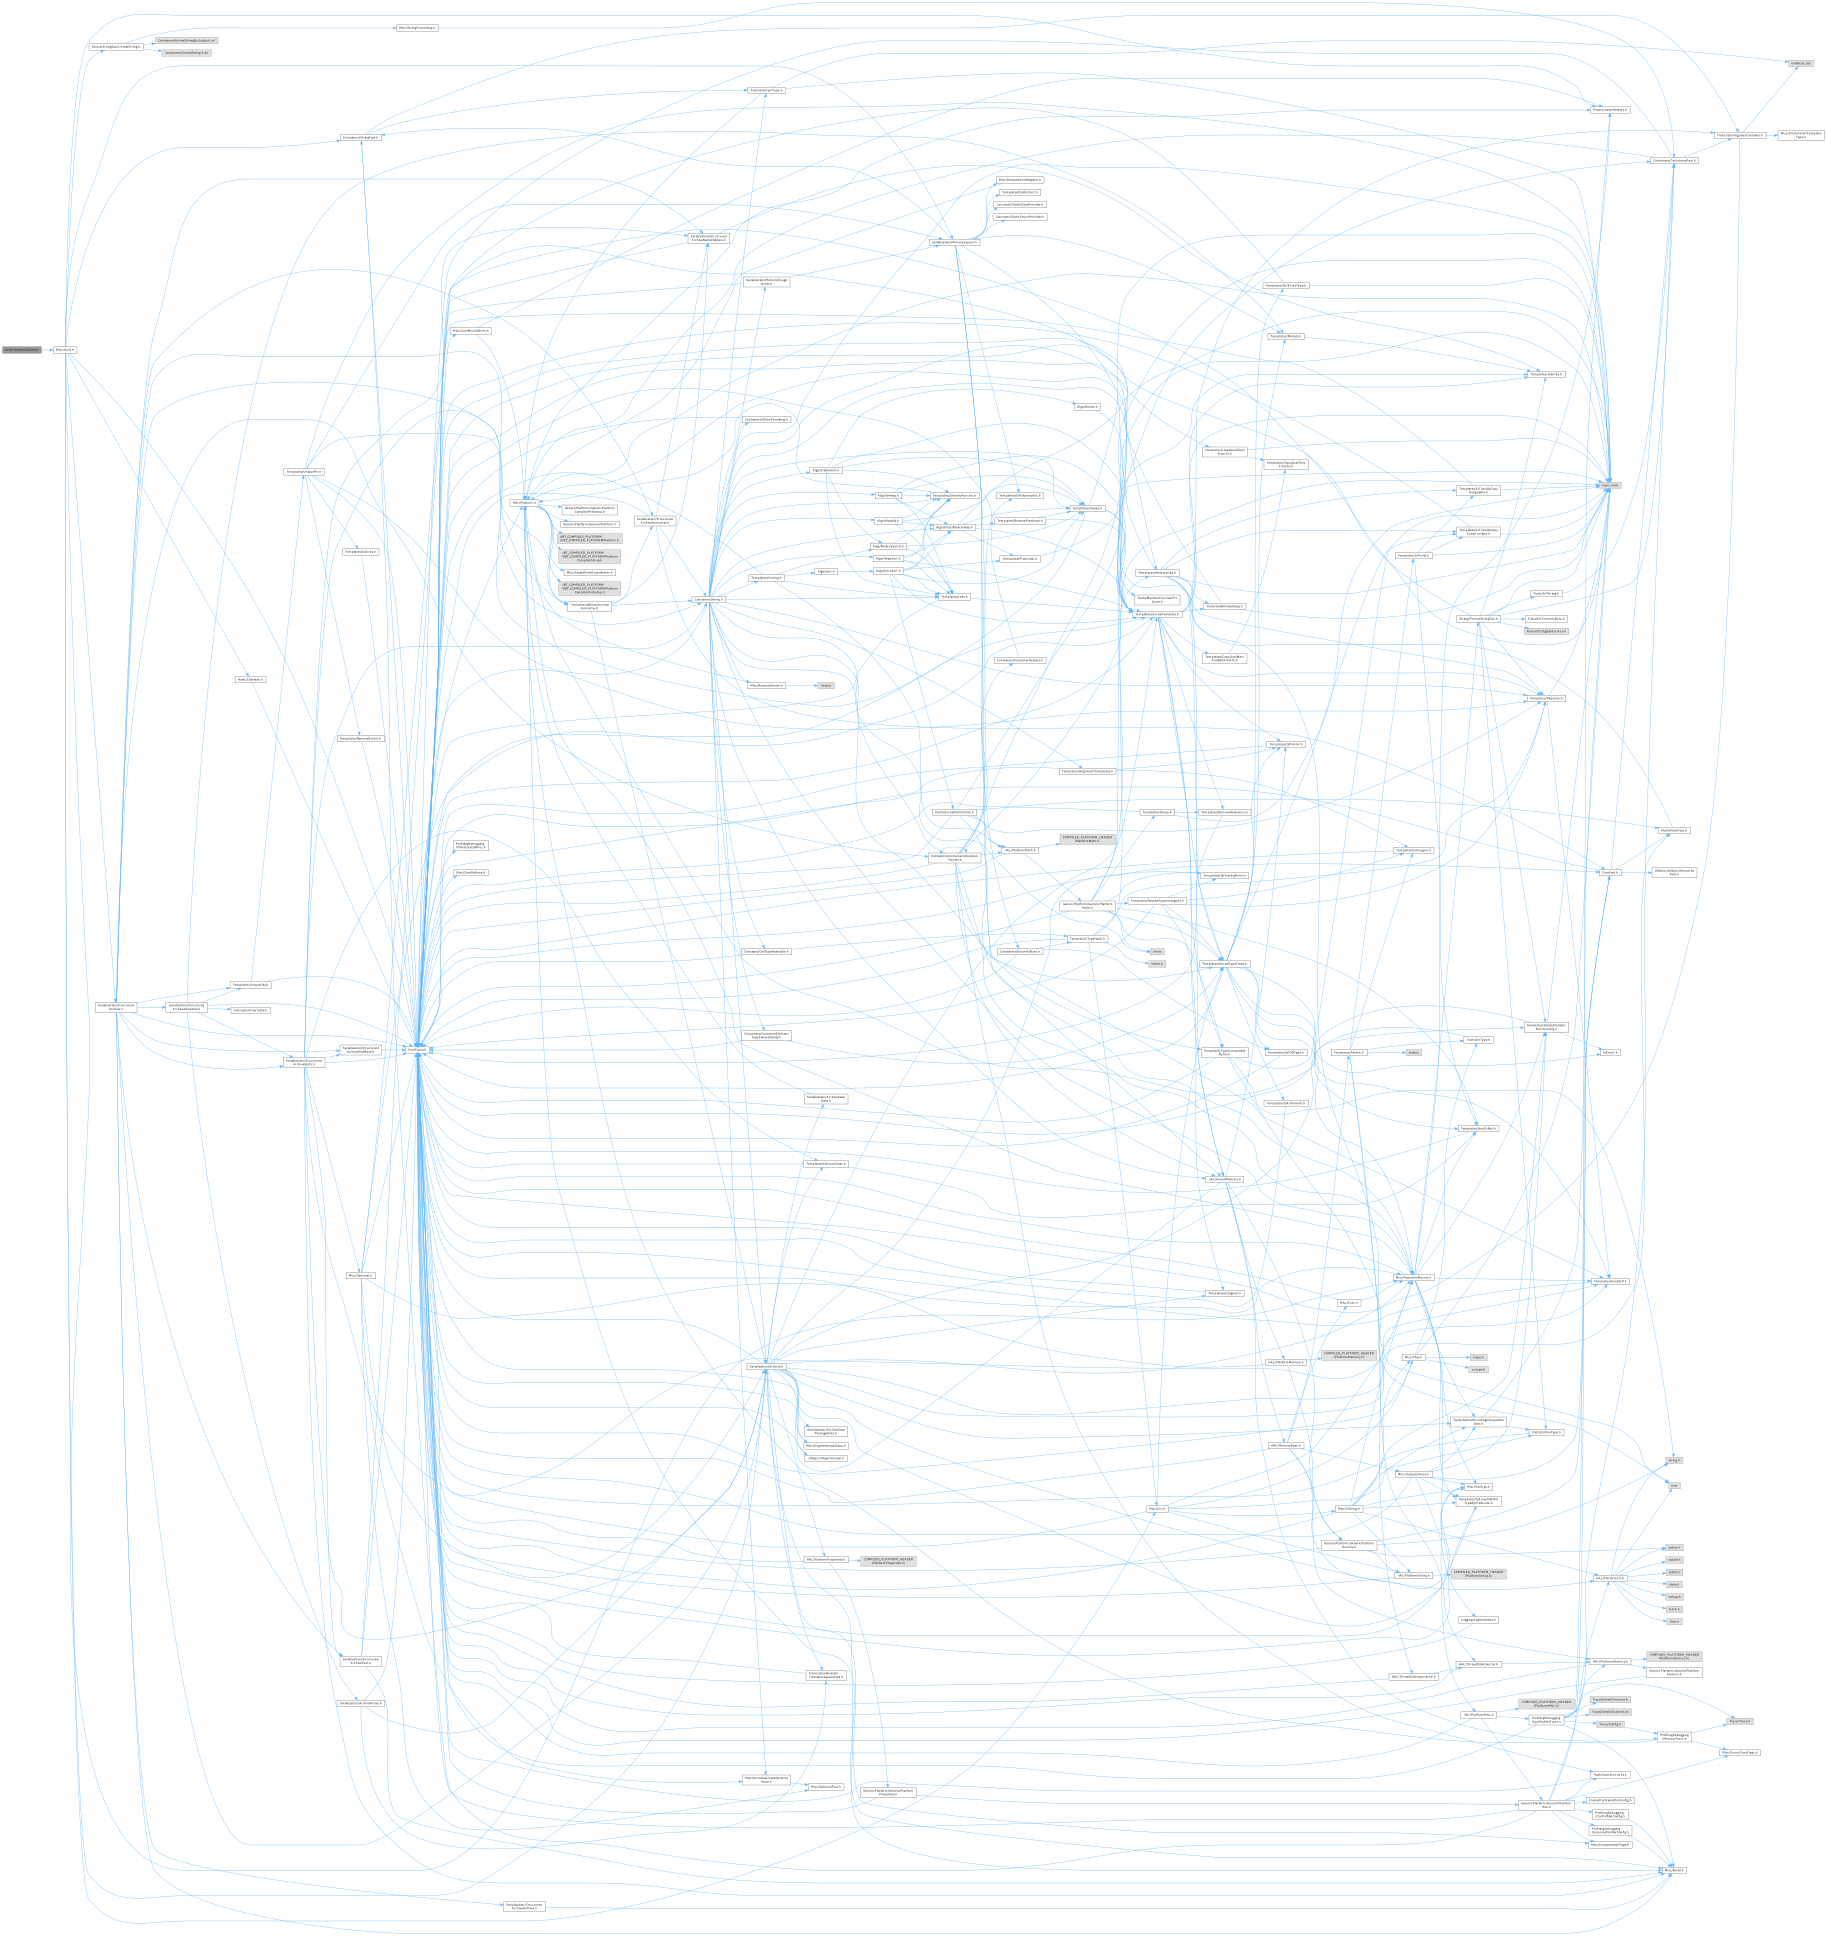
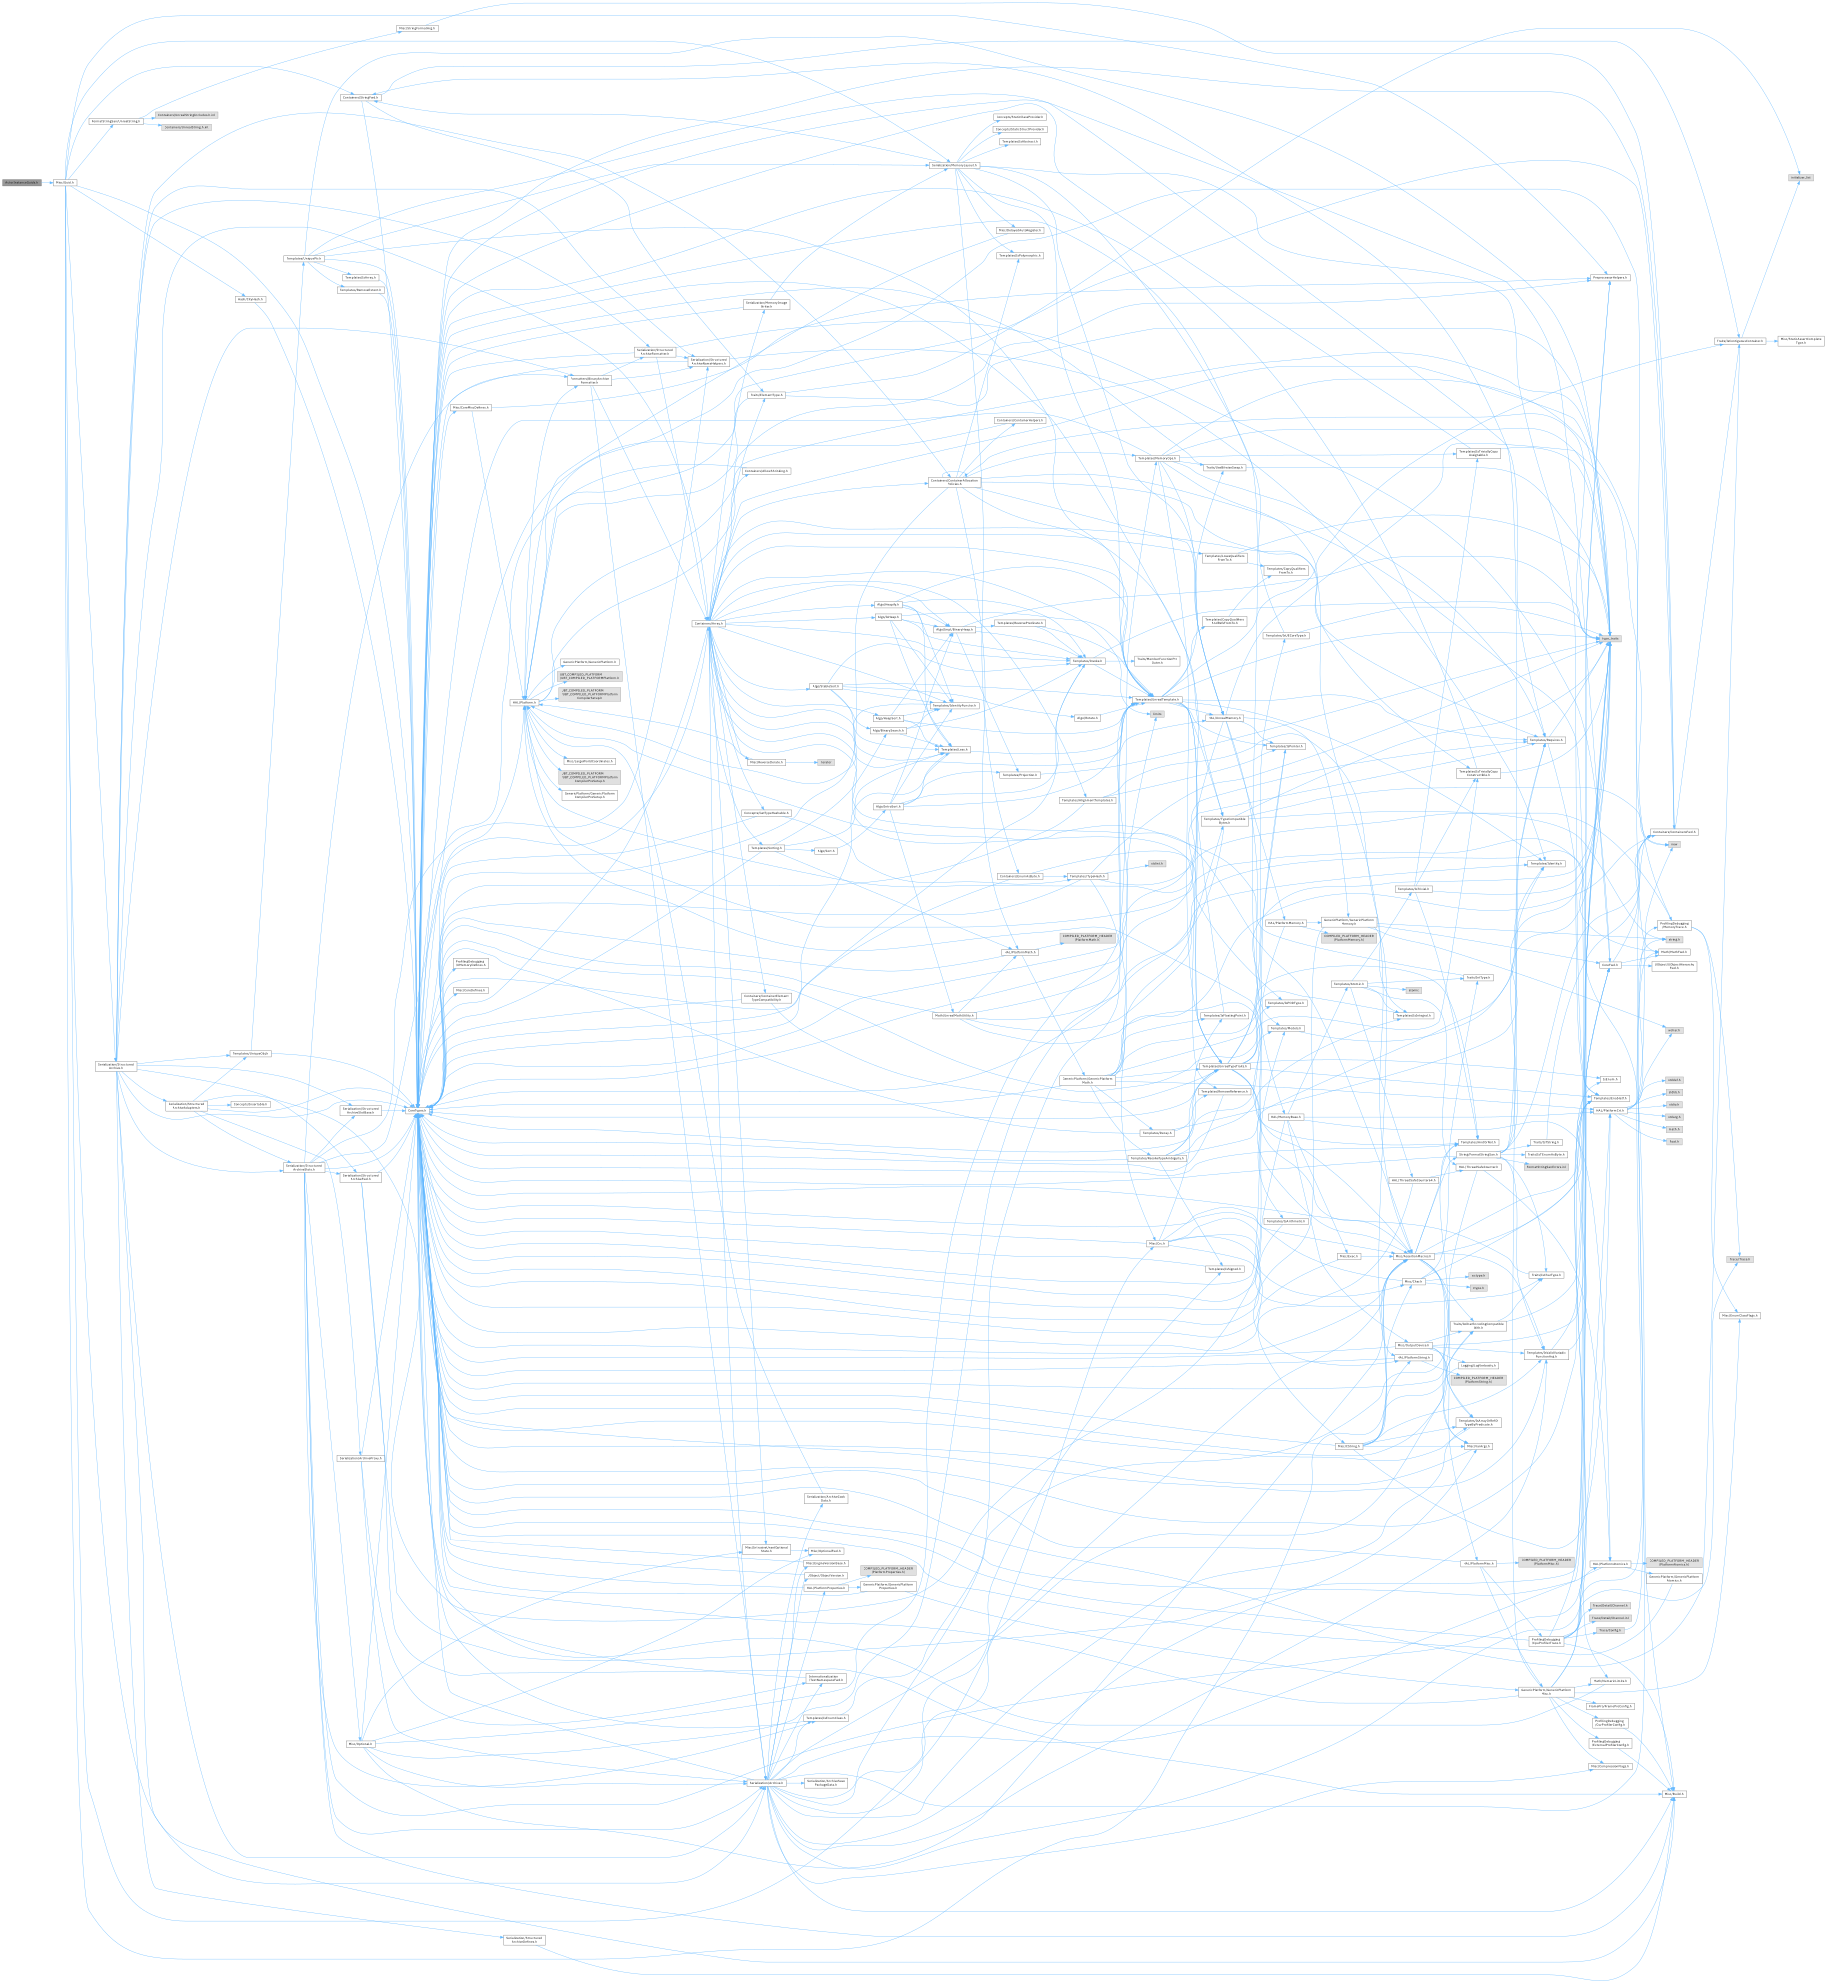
edge "Algo/Impl/BinaryHeap.h" -> "Templates/UnrealTemplate.h": now "Algo/Heapify.h" -> "Templates/UnrealTemplate.h"
edge "GenericPlatform/GenericPlatform Math.h" -> "HAL/PlatformCrt.h": added
edge "Templates/IsPODType.h" -> "CoreTypes.h": removed
